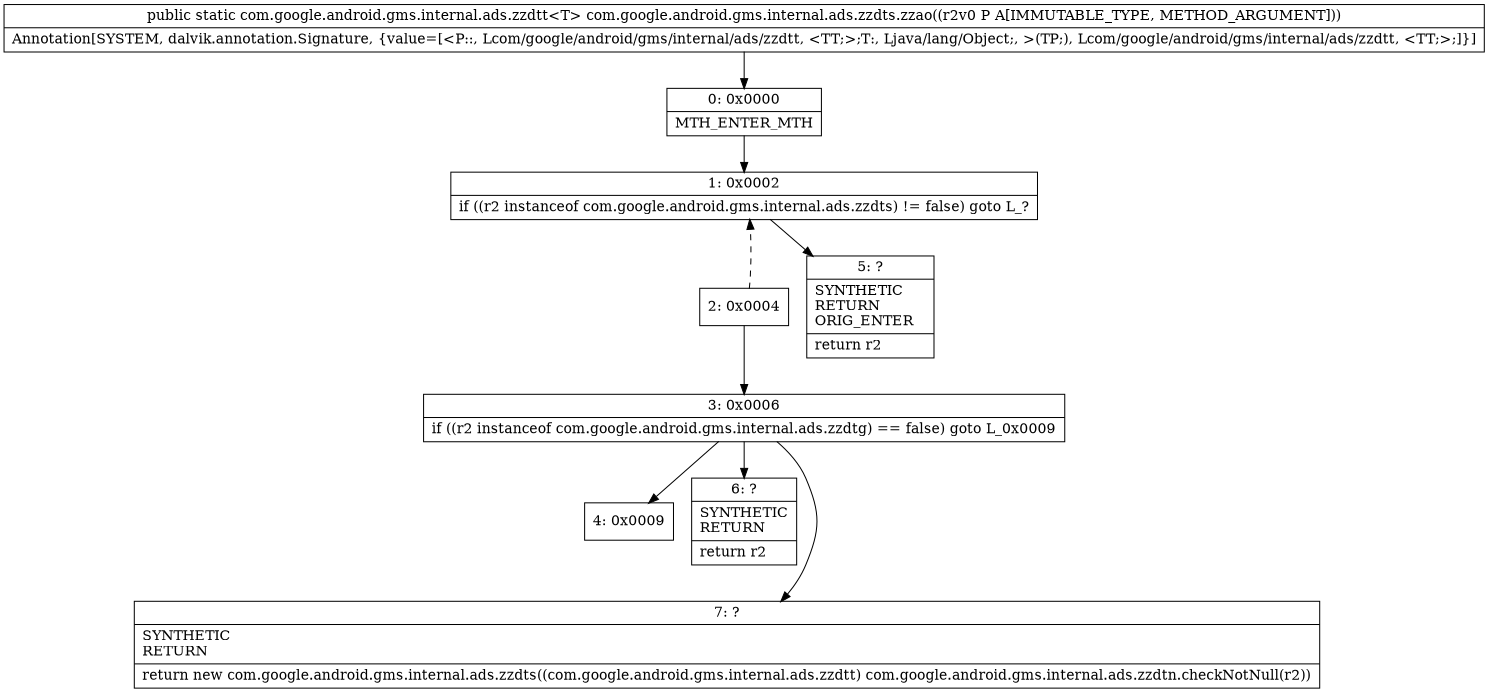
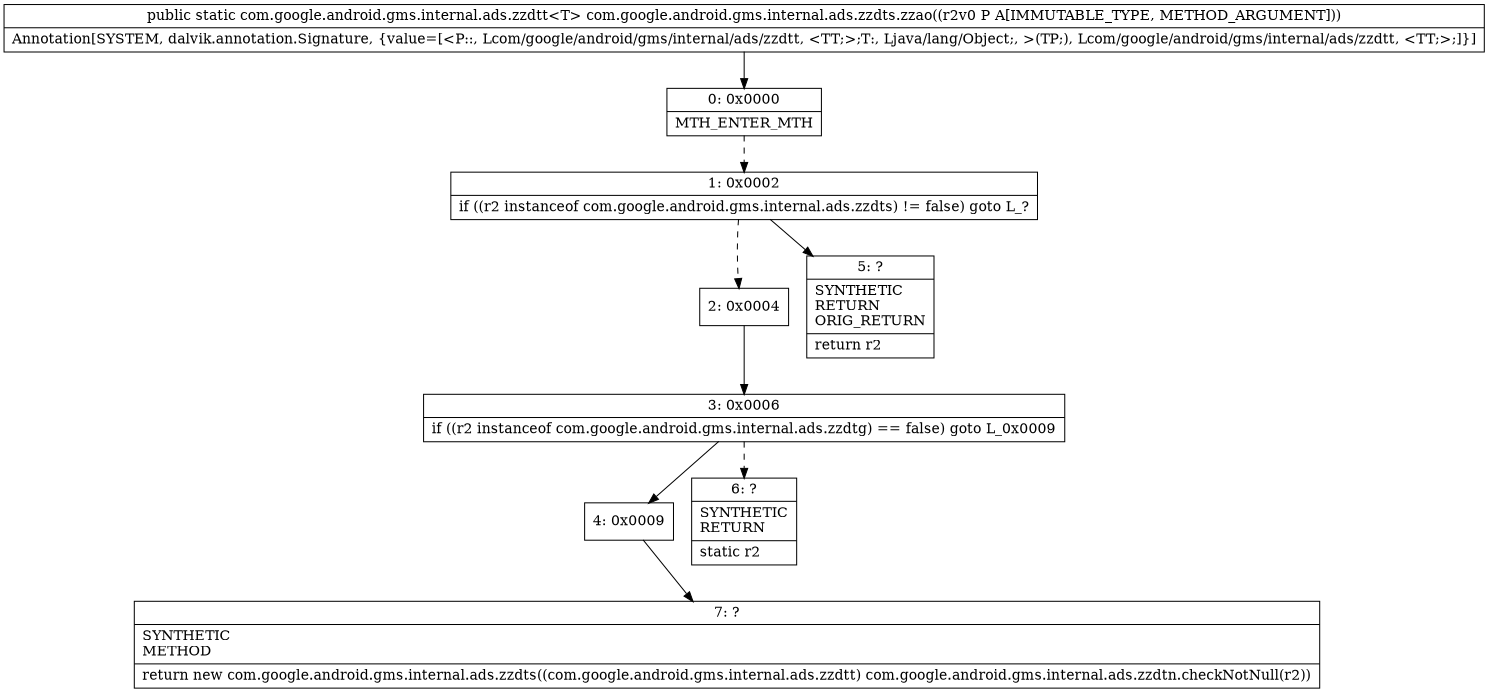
edge "0: 0x0000" -> "1: 0x0002": style solid -> dashed
edge "2: 0x0004" -> "1: 0x0002": reversed
node "5: ?": text "ORIG_ENTER" -> "ORIG_RETURN"
edge "3: 0x0006" -> "6: ?": style solid -> dashed
edge "3: 0x0006" -> "7: ?": now "4: 0x0009" -> "7: ?"
node "6: ?": text "return r2" -> "static r2"
node "7: ?": text "RETURN" -> "METHOD"
